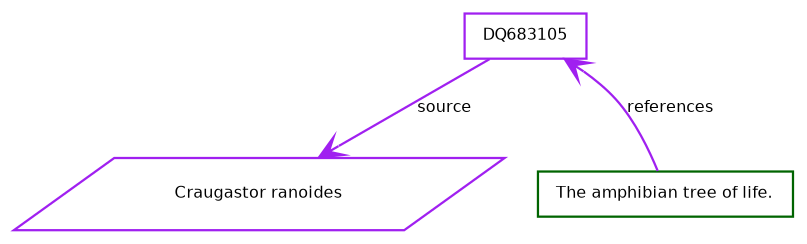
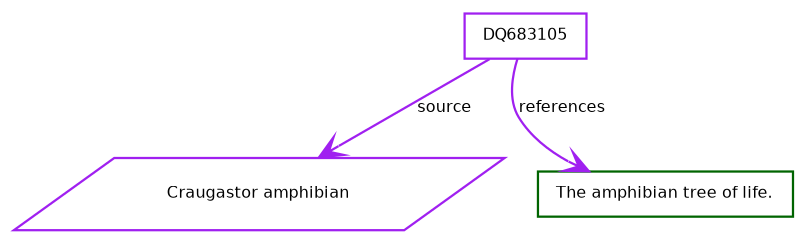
edge "The amphibian tree of life." -> "DQ683105": reversed
node "Craugastor ranoides": label "Craugastor ranoides" -> "Craugastor amphibian"
